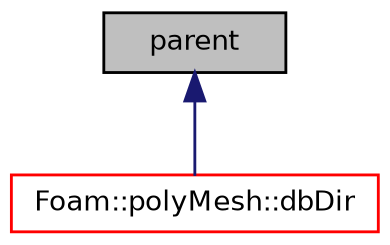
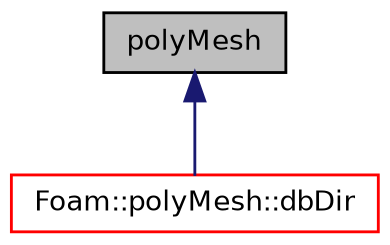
node "parent": label "parent" -> "polyMesh"
